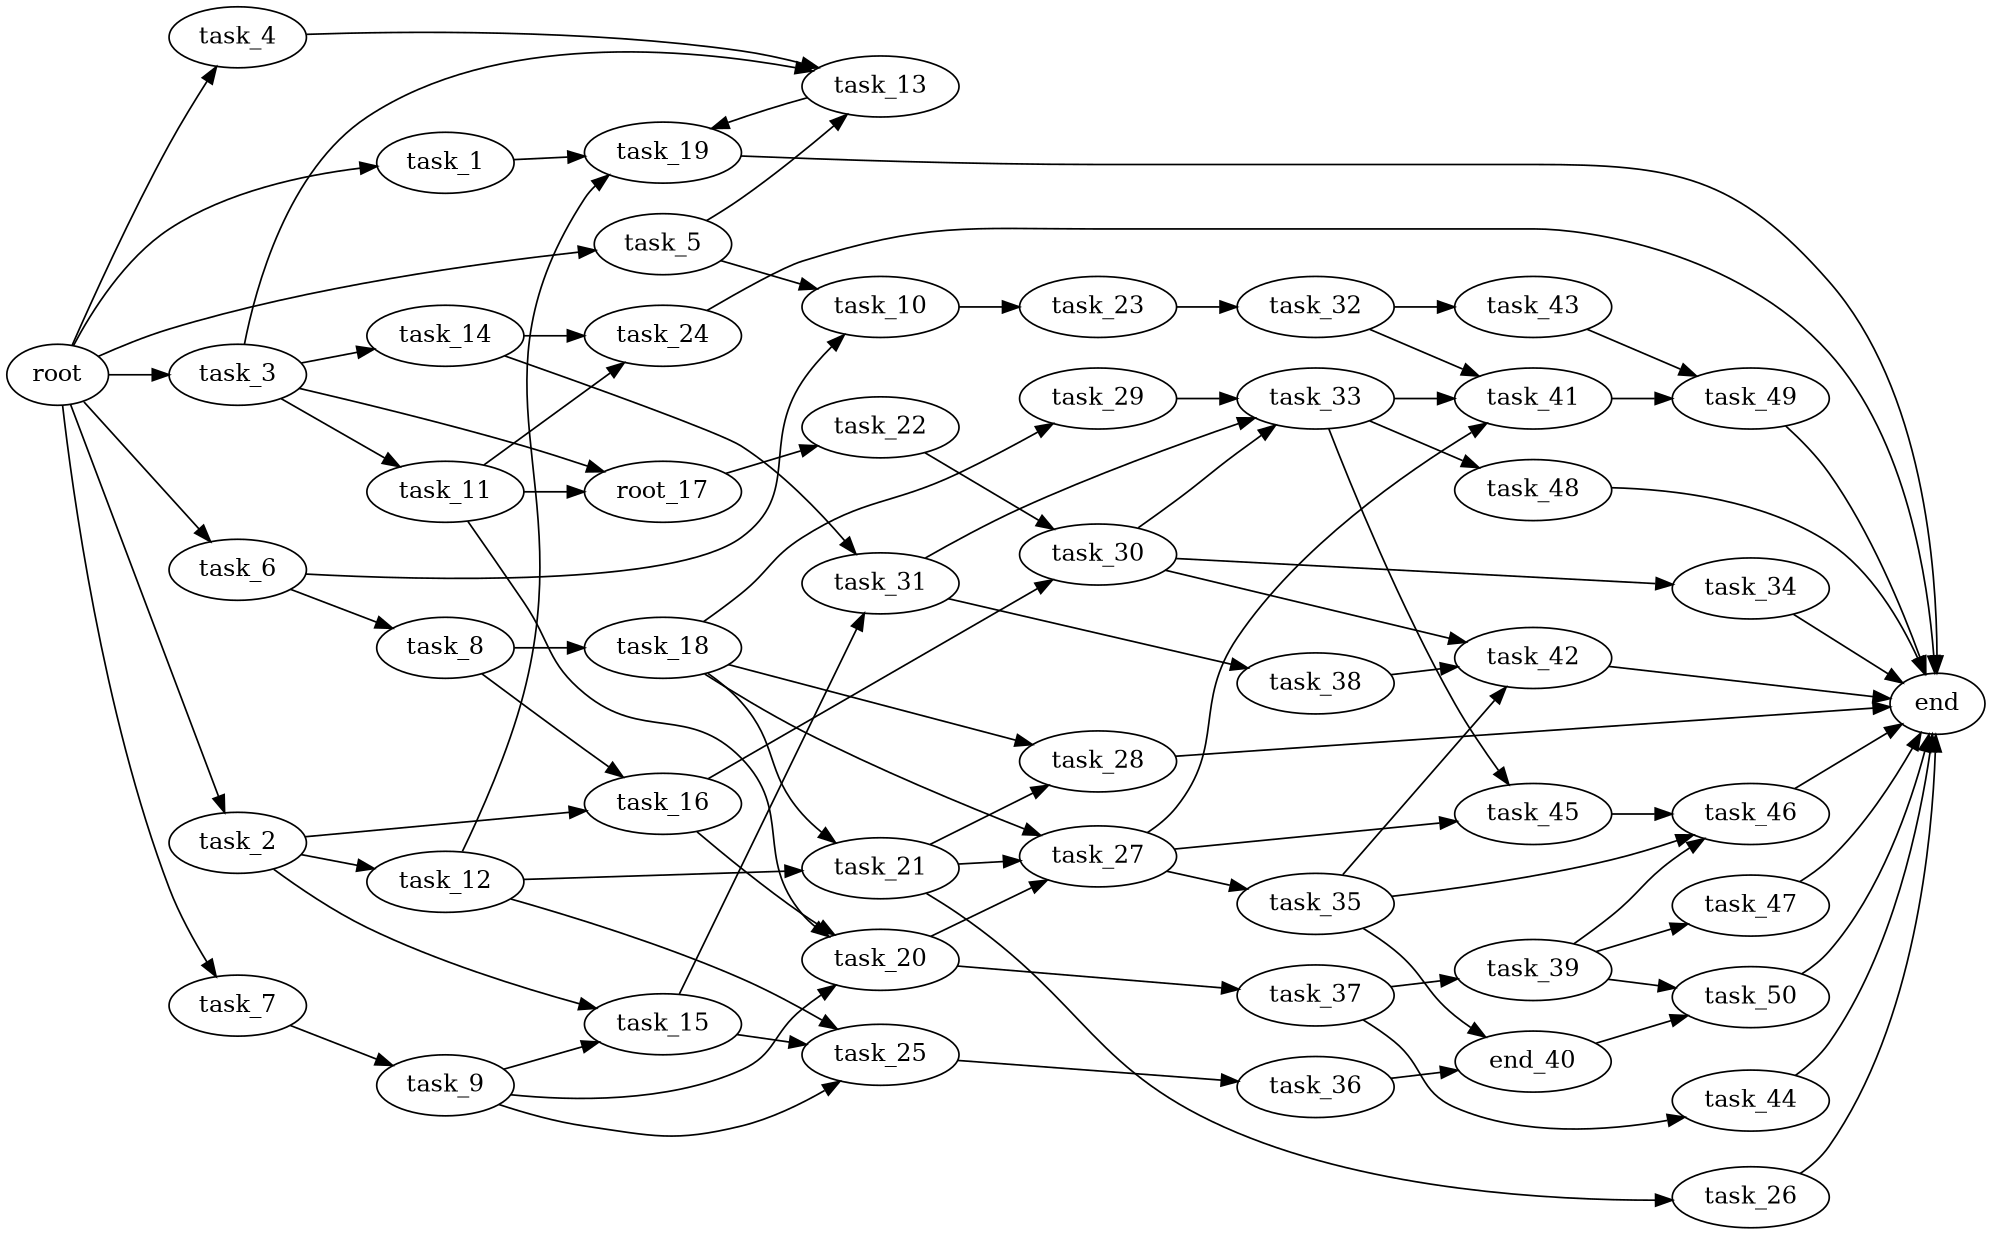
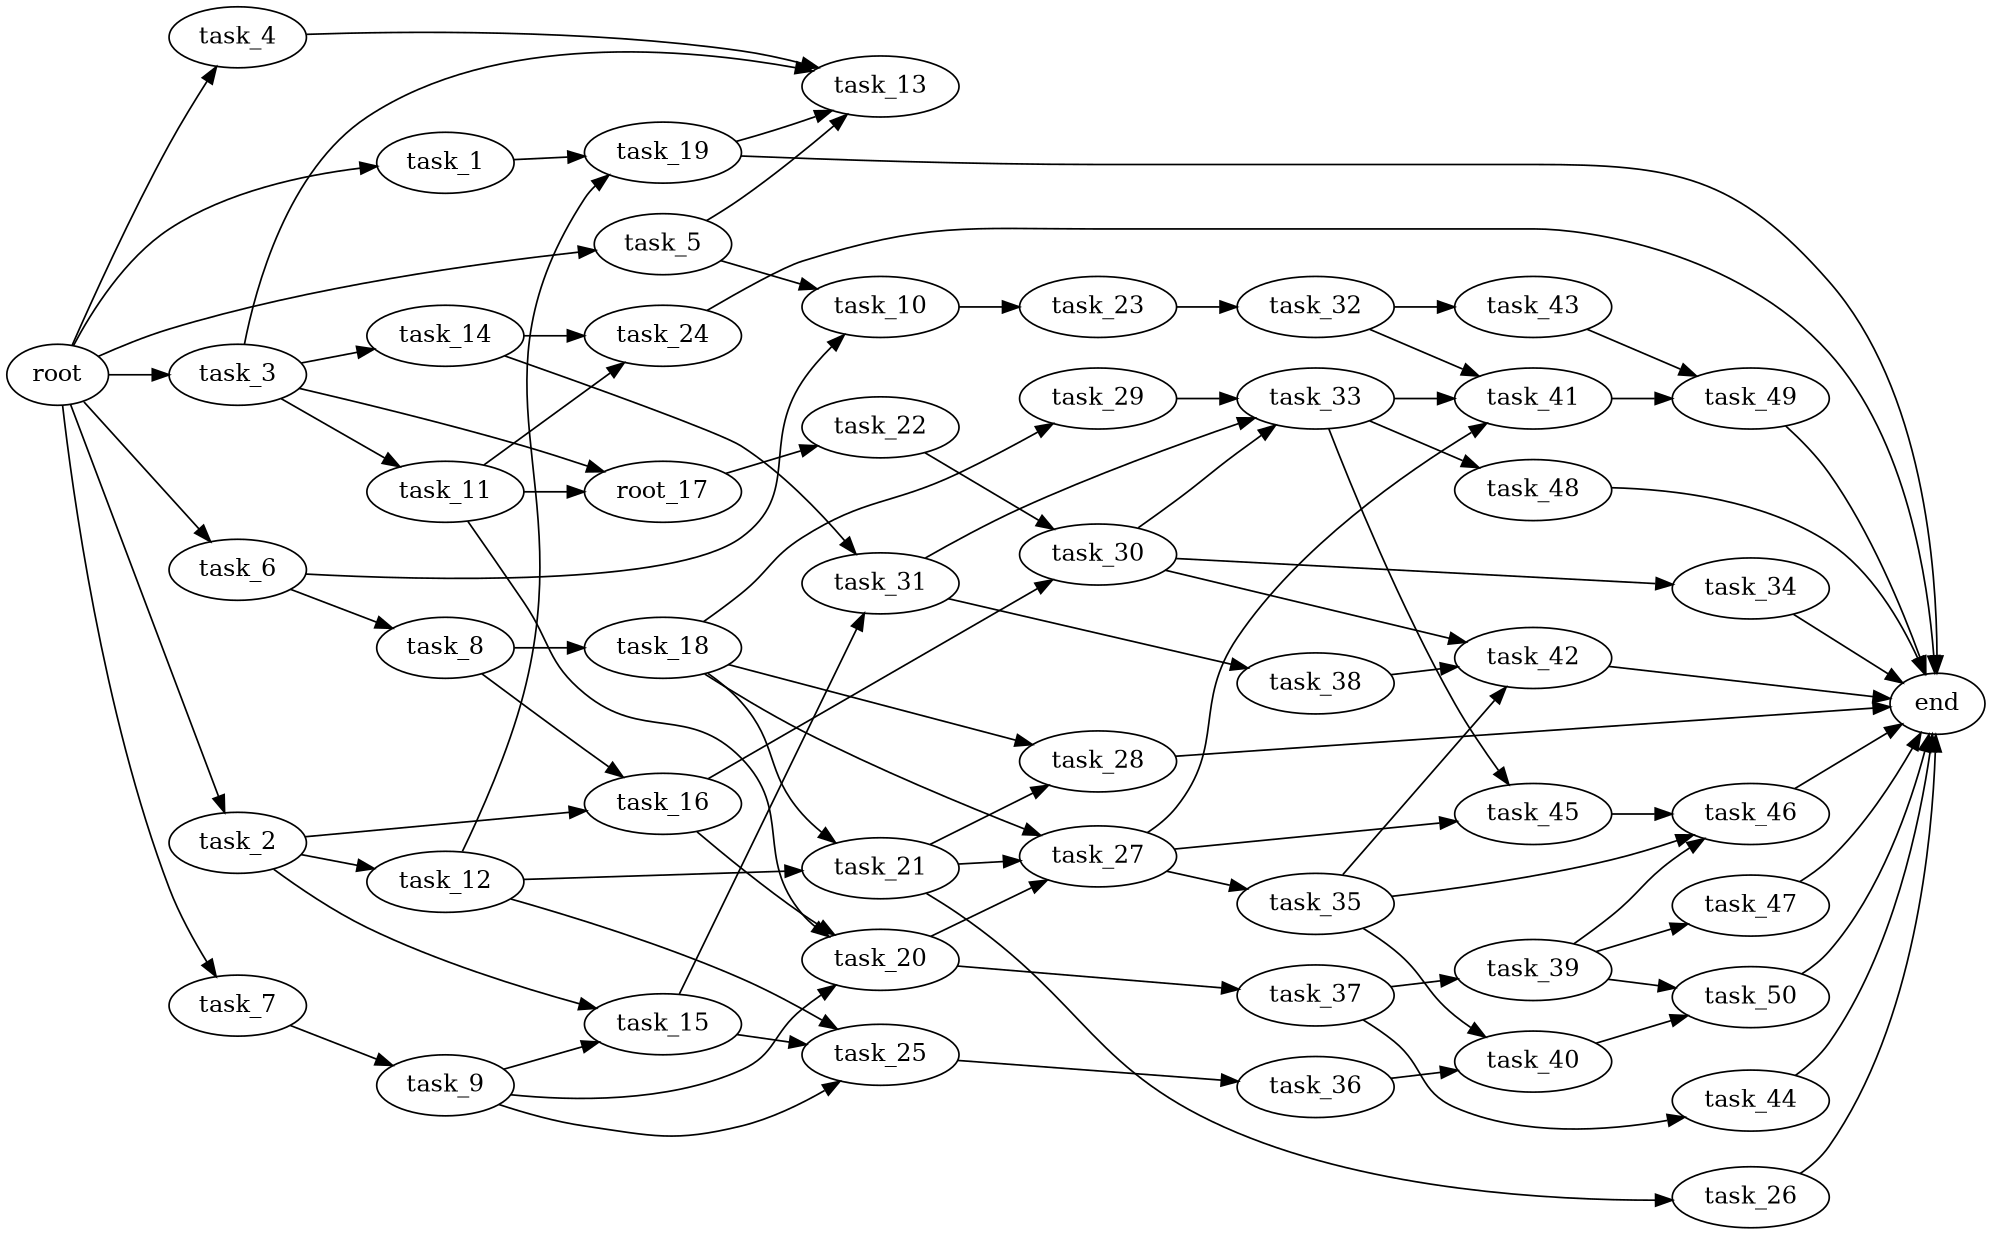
edge "task_13" -> "task_19": reversed
node "end_40": label "end_40" -> "task_40"
